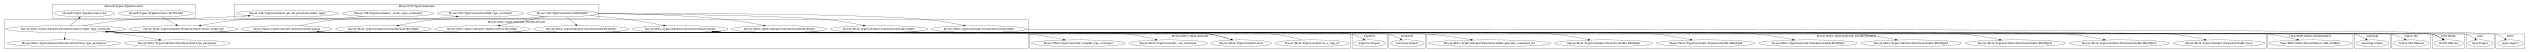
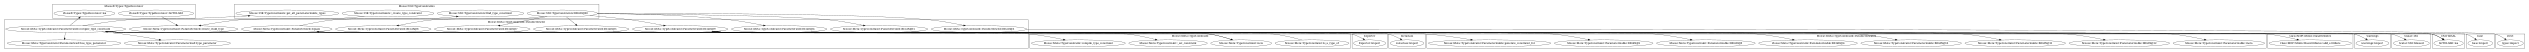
node "Moose::Meta::TypeConstraint::TypeDecorator::BEGIN@7": label "Moose::Meta::TypeConstraint::TypeDecorator::BEGIN@7" -> "Moose::Meta::TypeConstraint::Parameterized::BEGIN@7"
